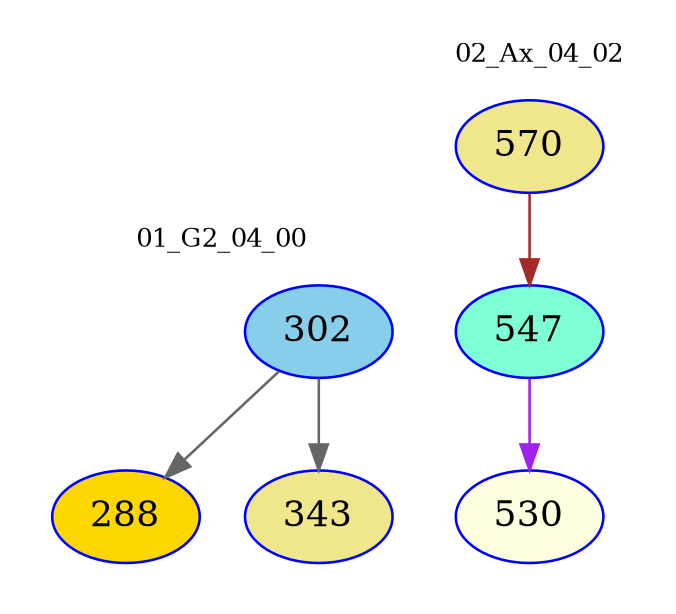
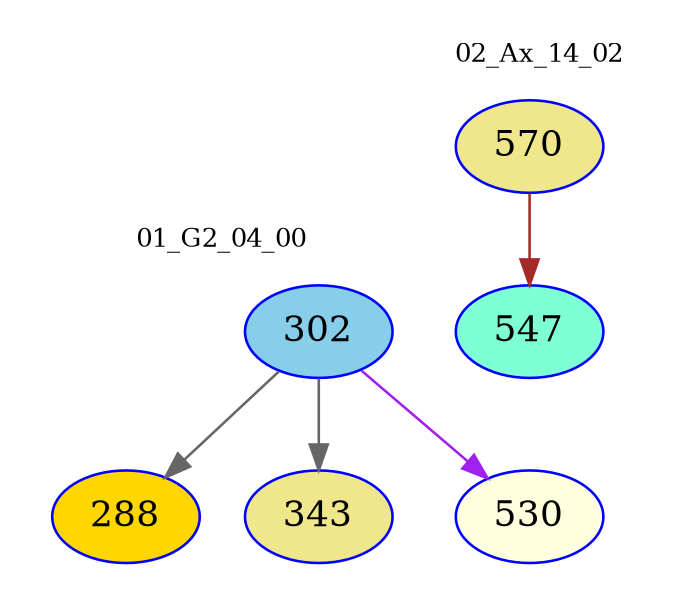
cluster "02_Ax_04_02": label "02_Ax_04_02" -> "02_Ax_14_02"
edge "547" -> "530": now "302" -> "530"
